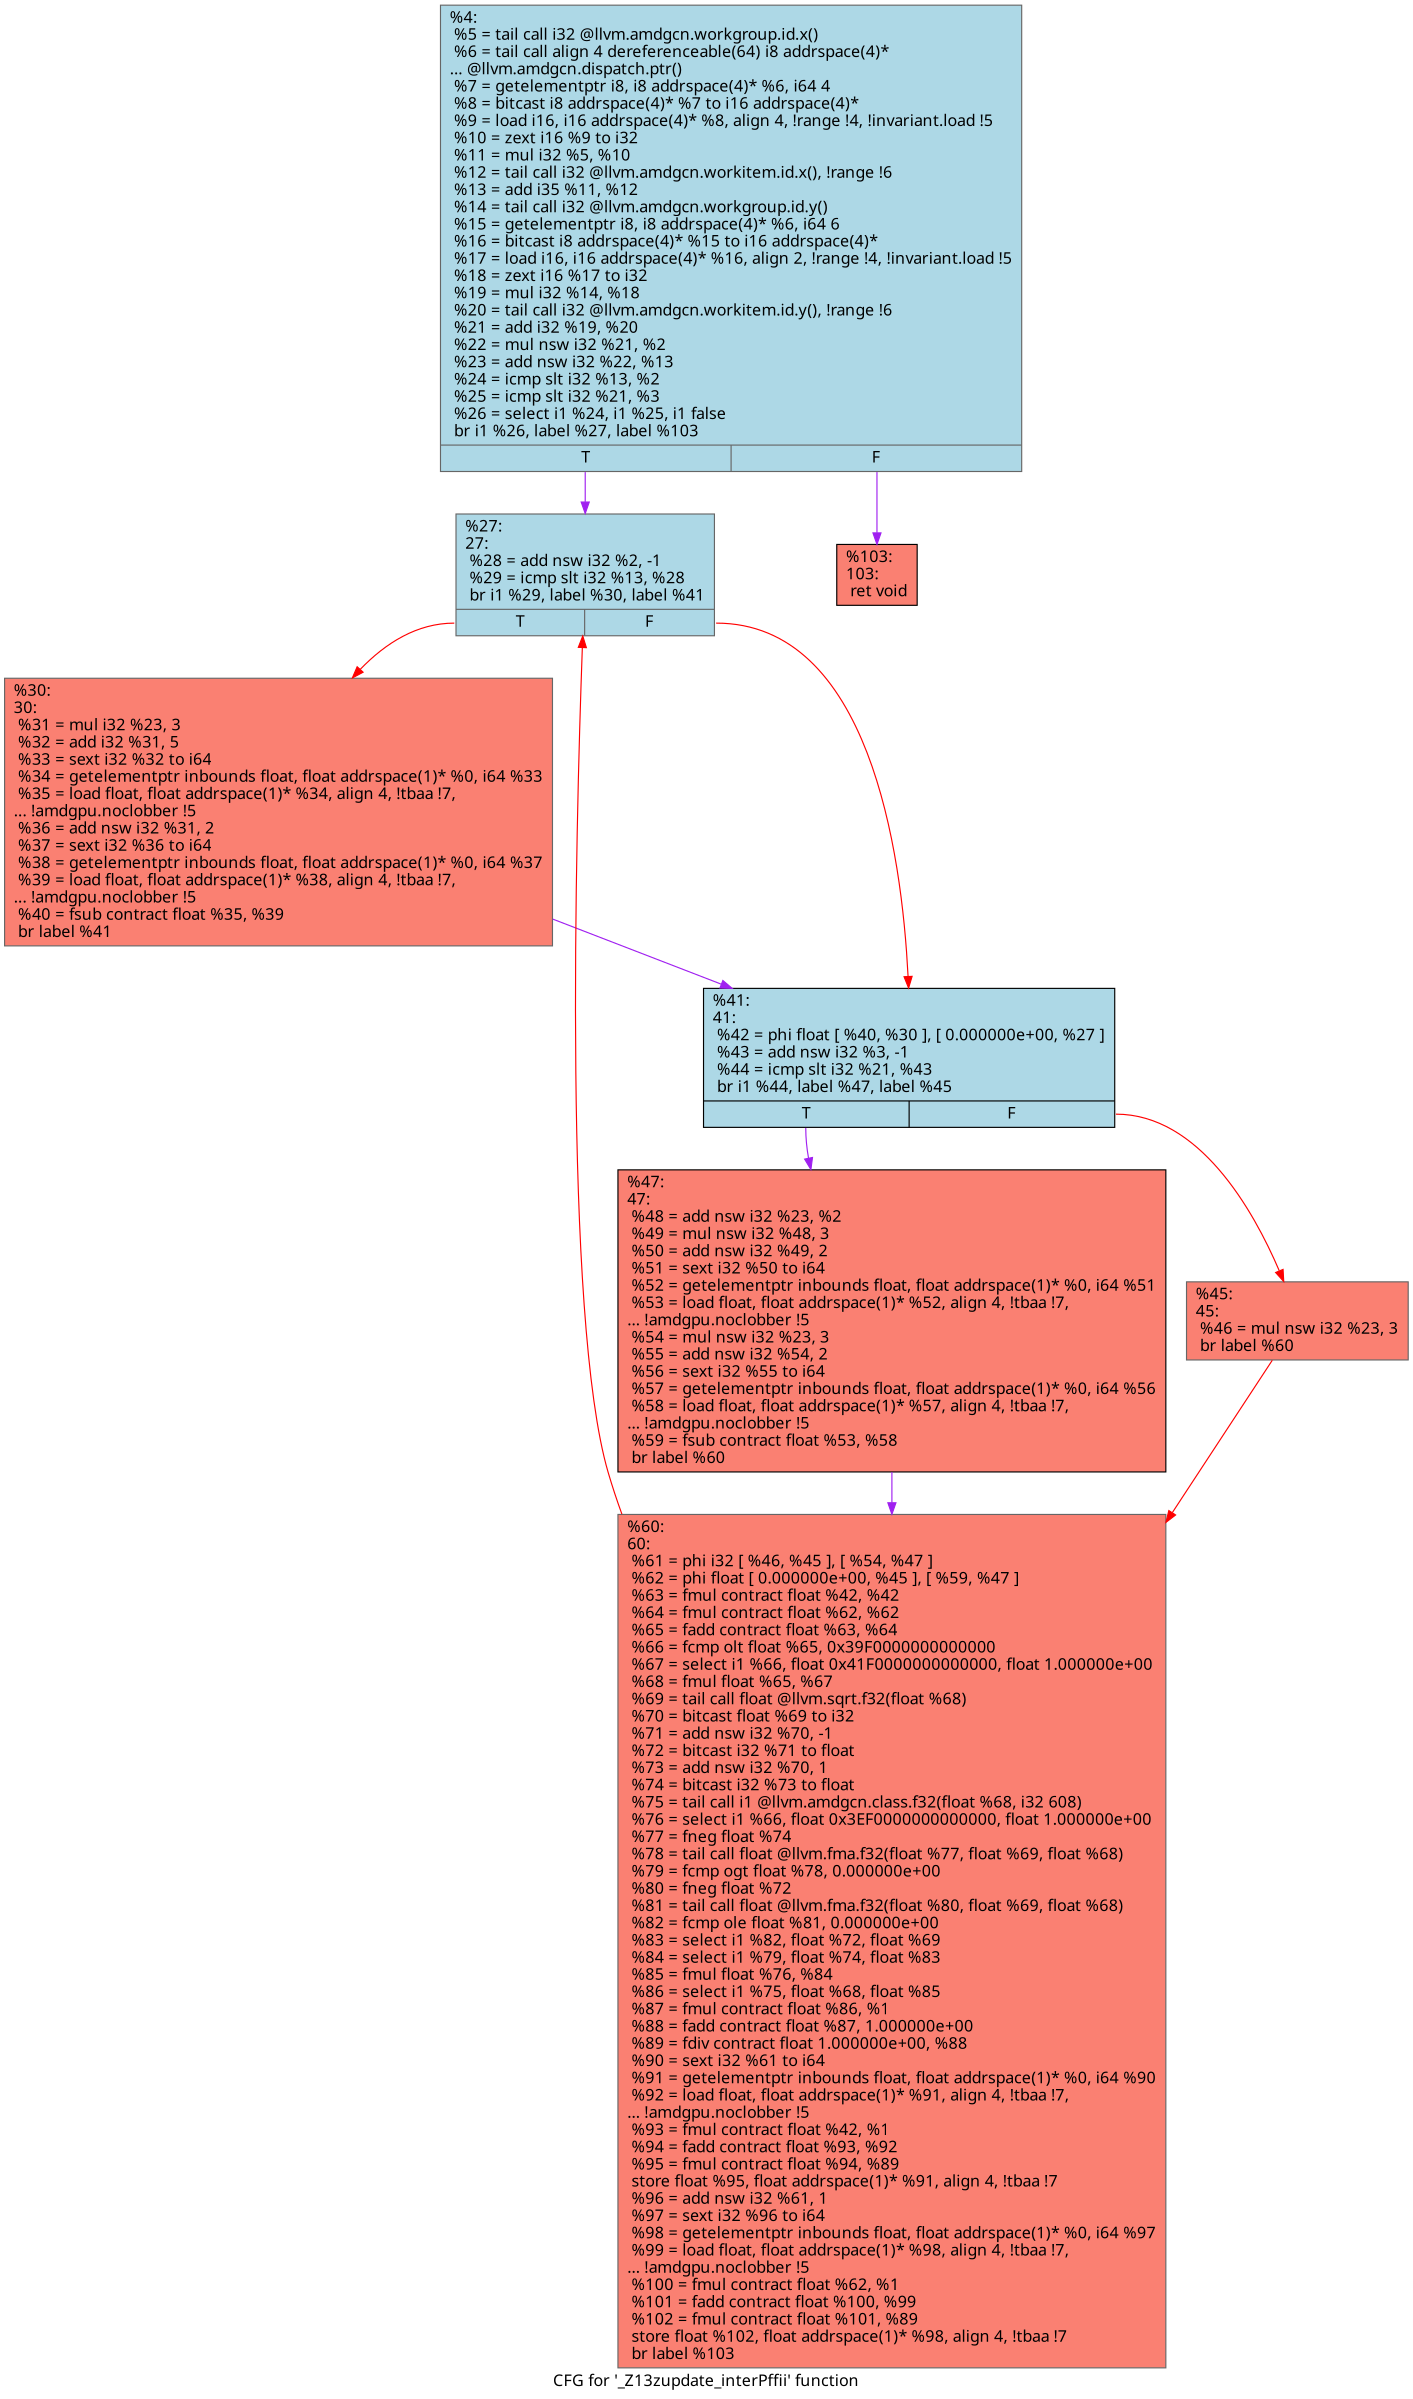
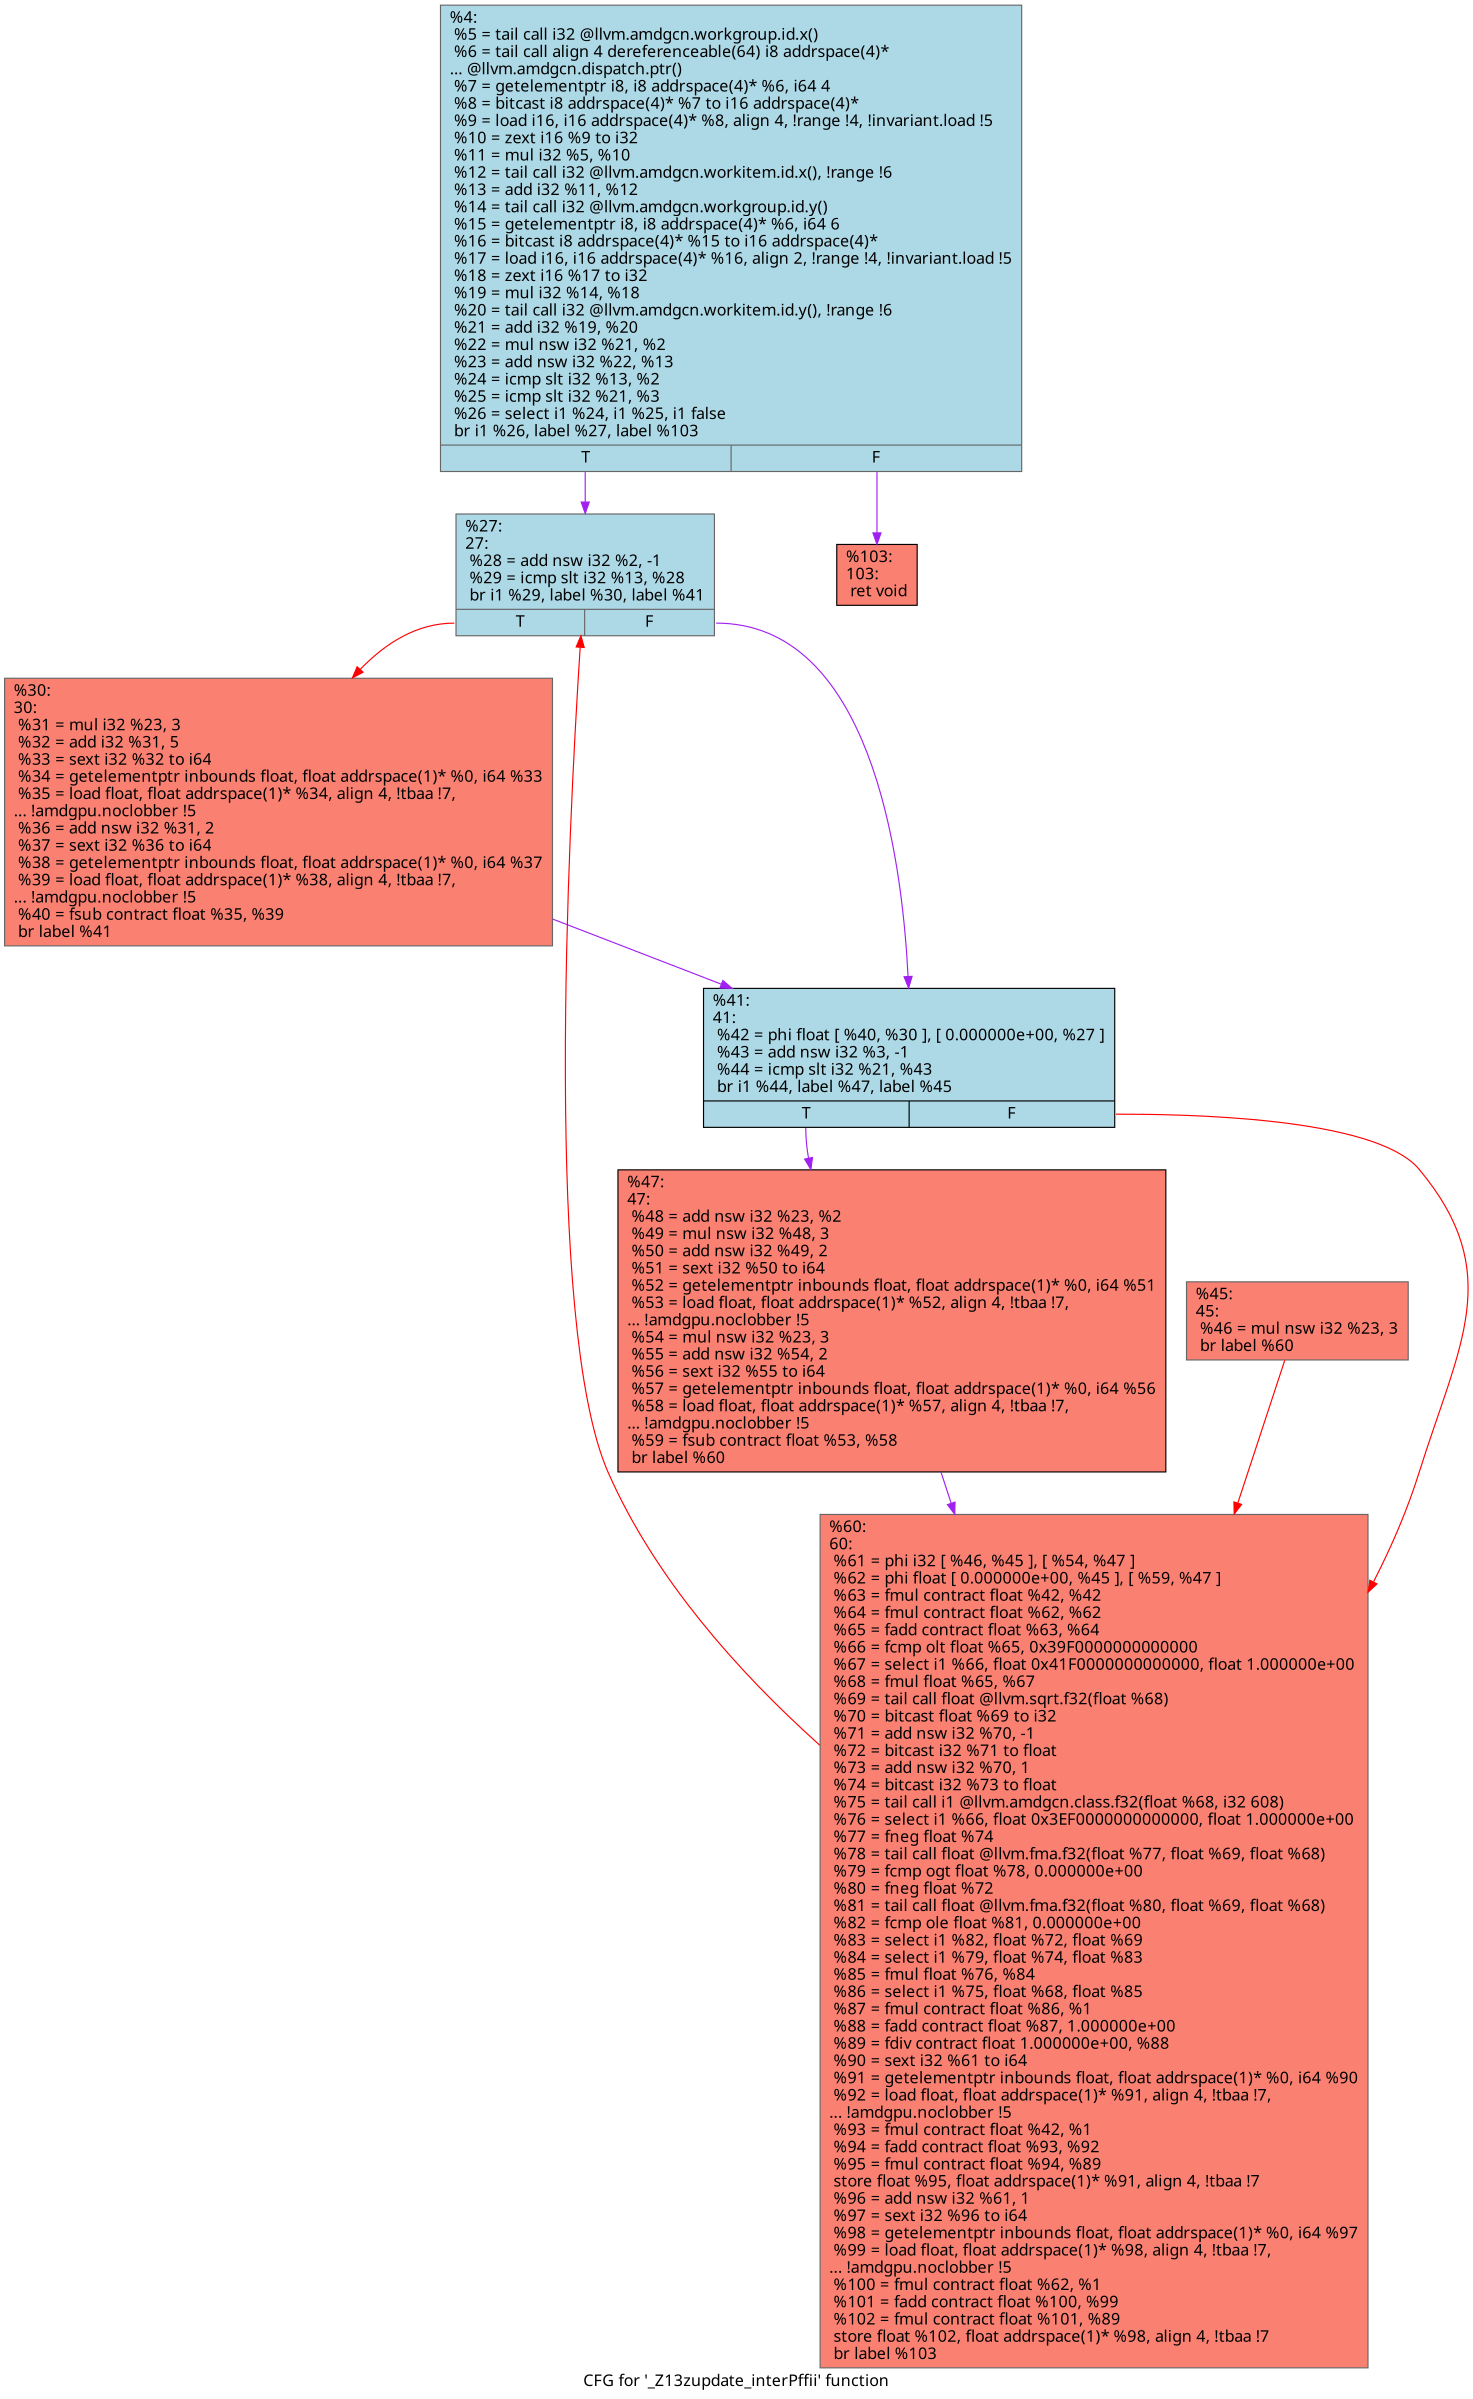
node "%4:": text "%13 = add i35 %11, %12" -> "%13 = add i32 %11, %12"
edge "%27:" -> "%41:": color red -> purple
edge "%41:" -> "%45:": now "%41:" -> "%60:"
